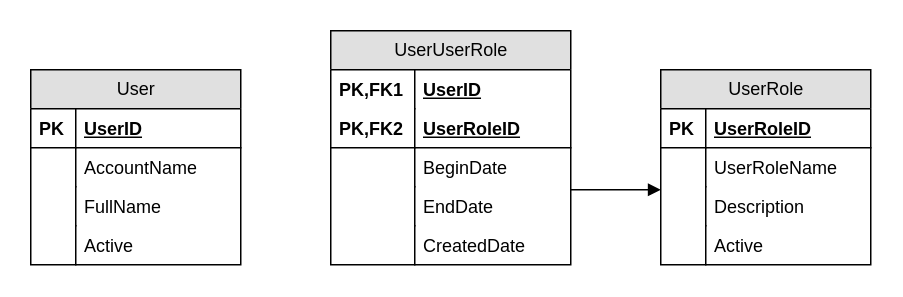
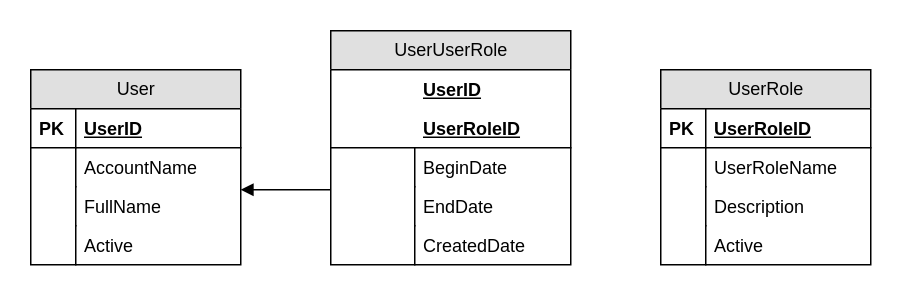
node "PK,FK1": removed
node "PK,FK2": removed
edge "UserUserRole" -> "User": added
edge "UserUserRole" -> "UserRole": removed
